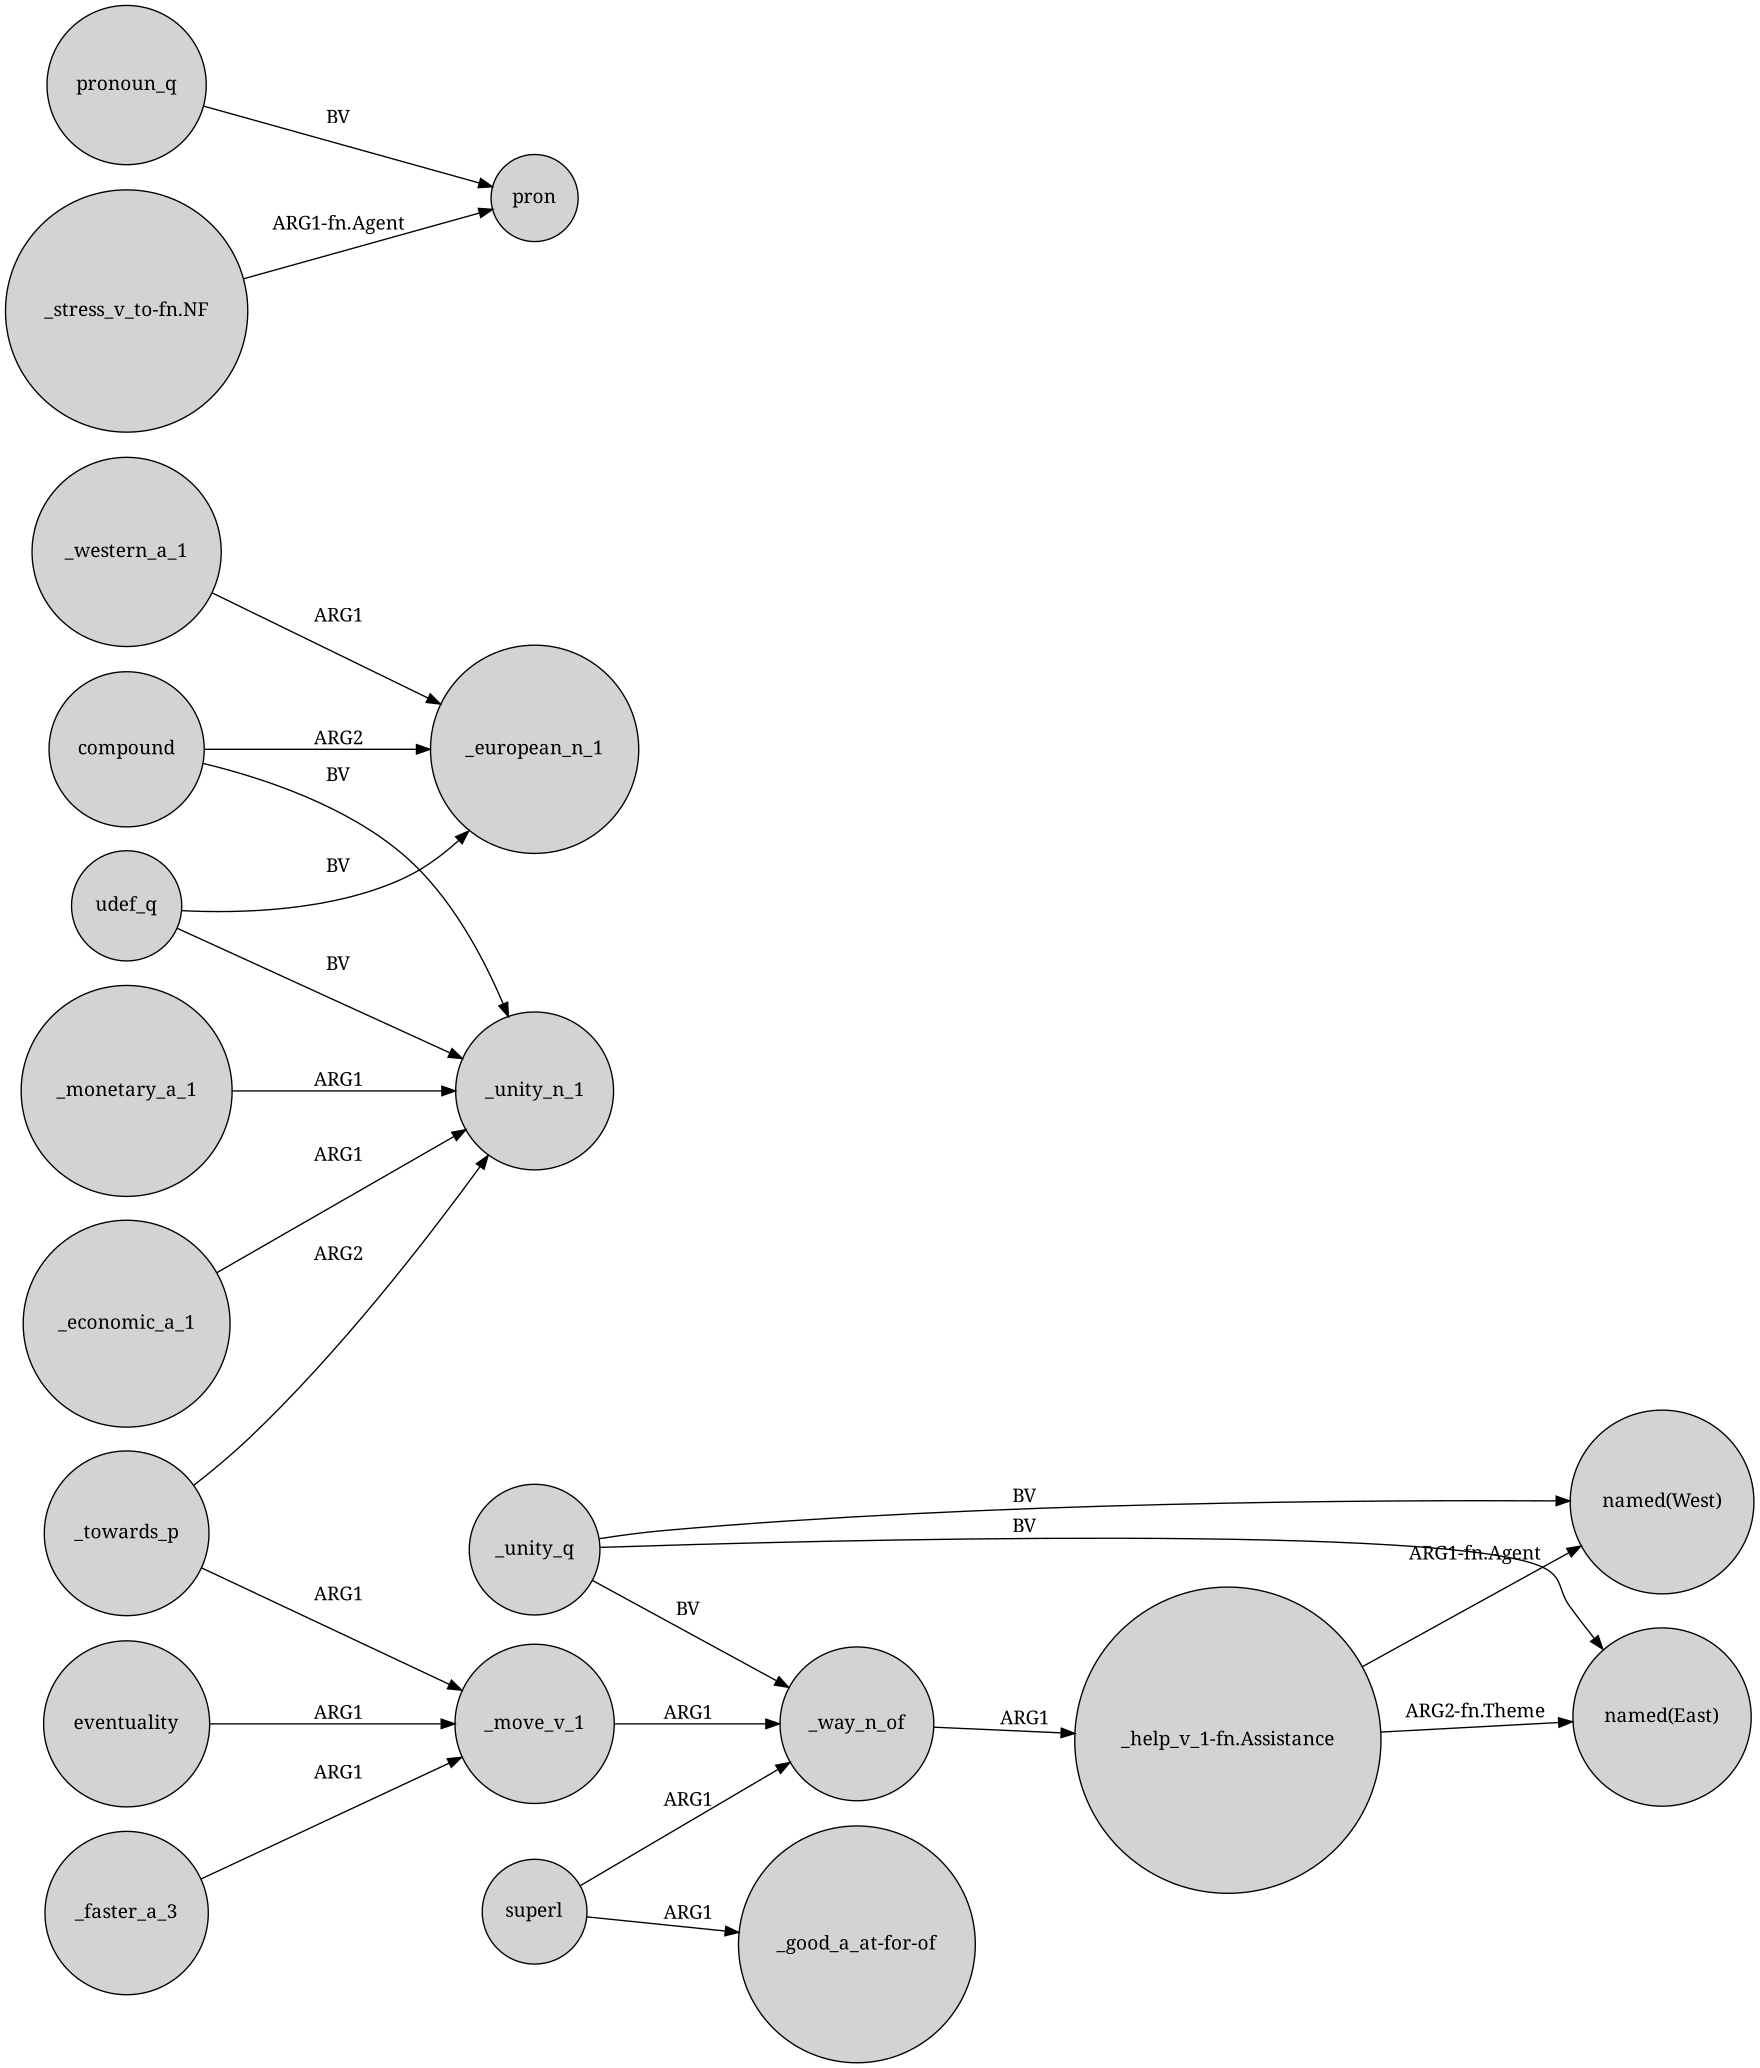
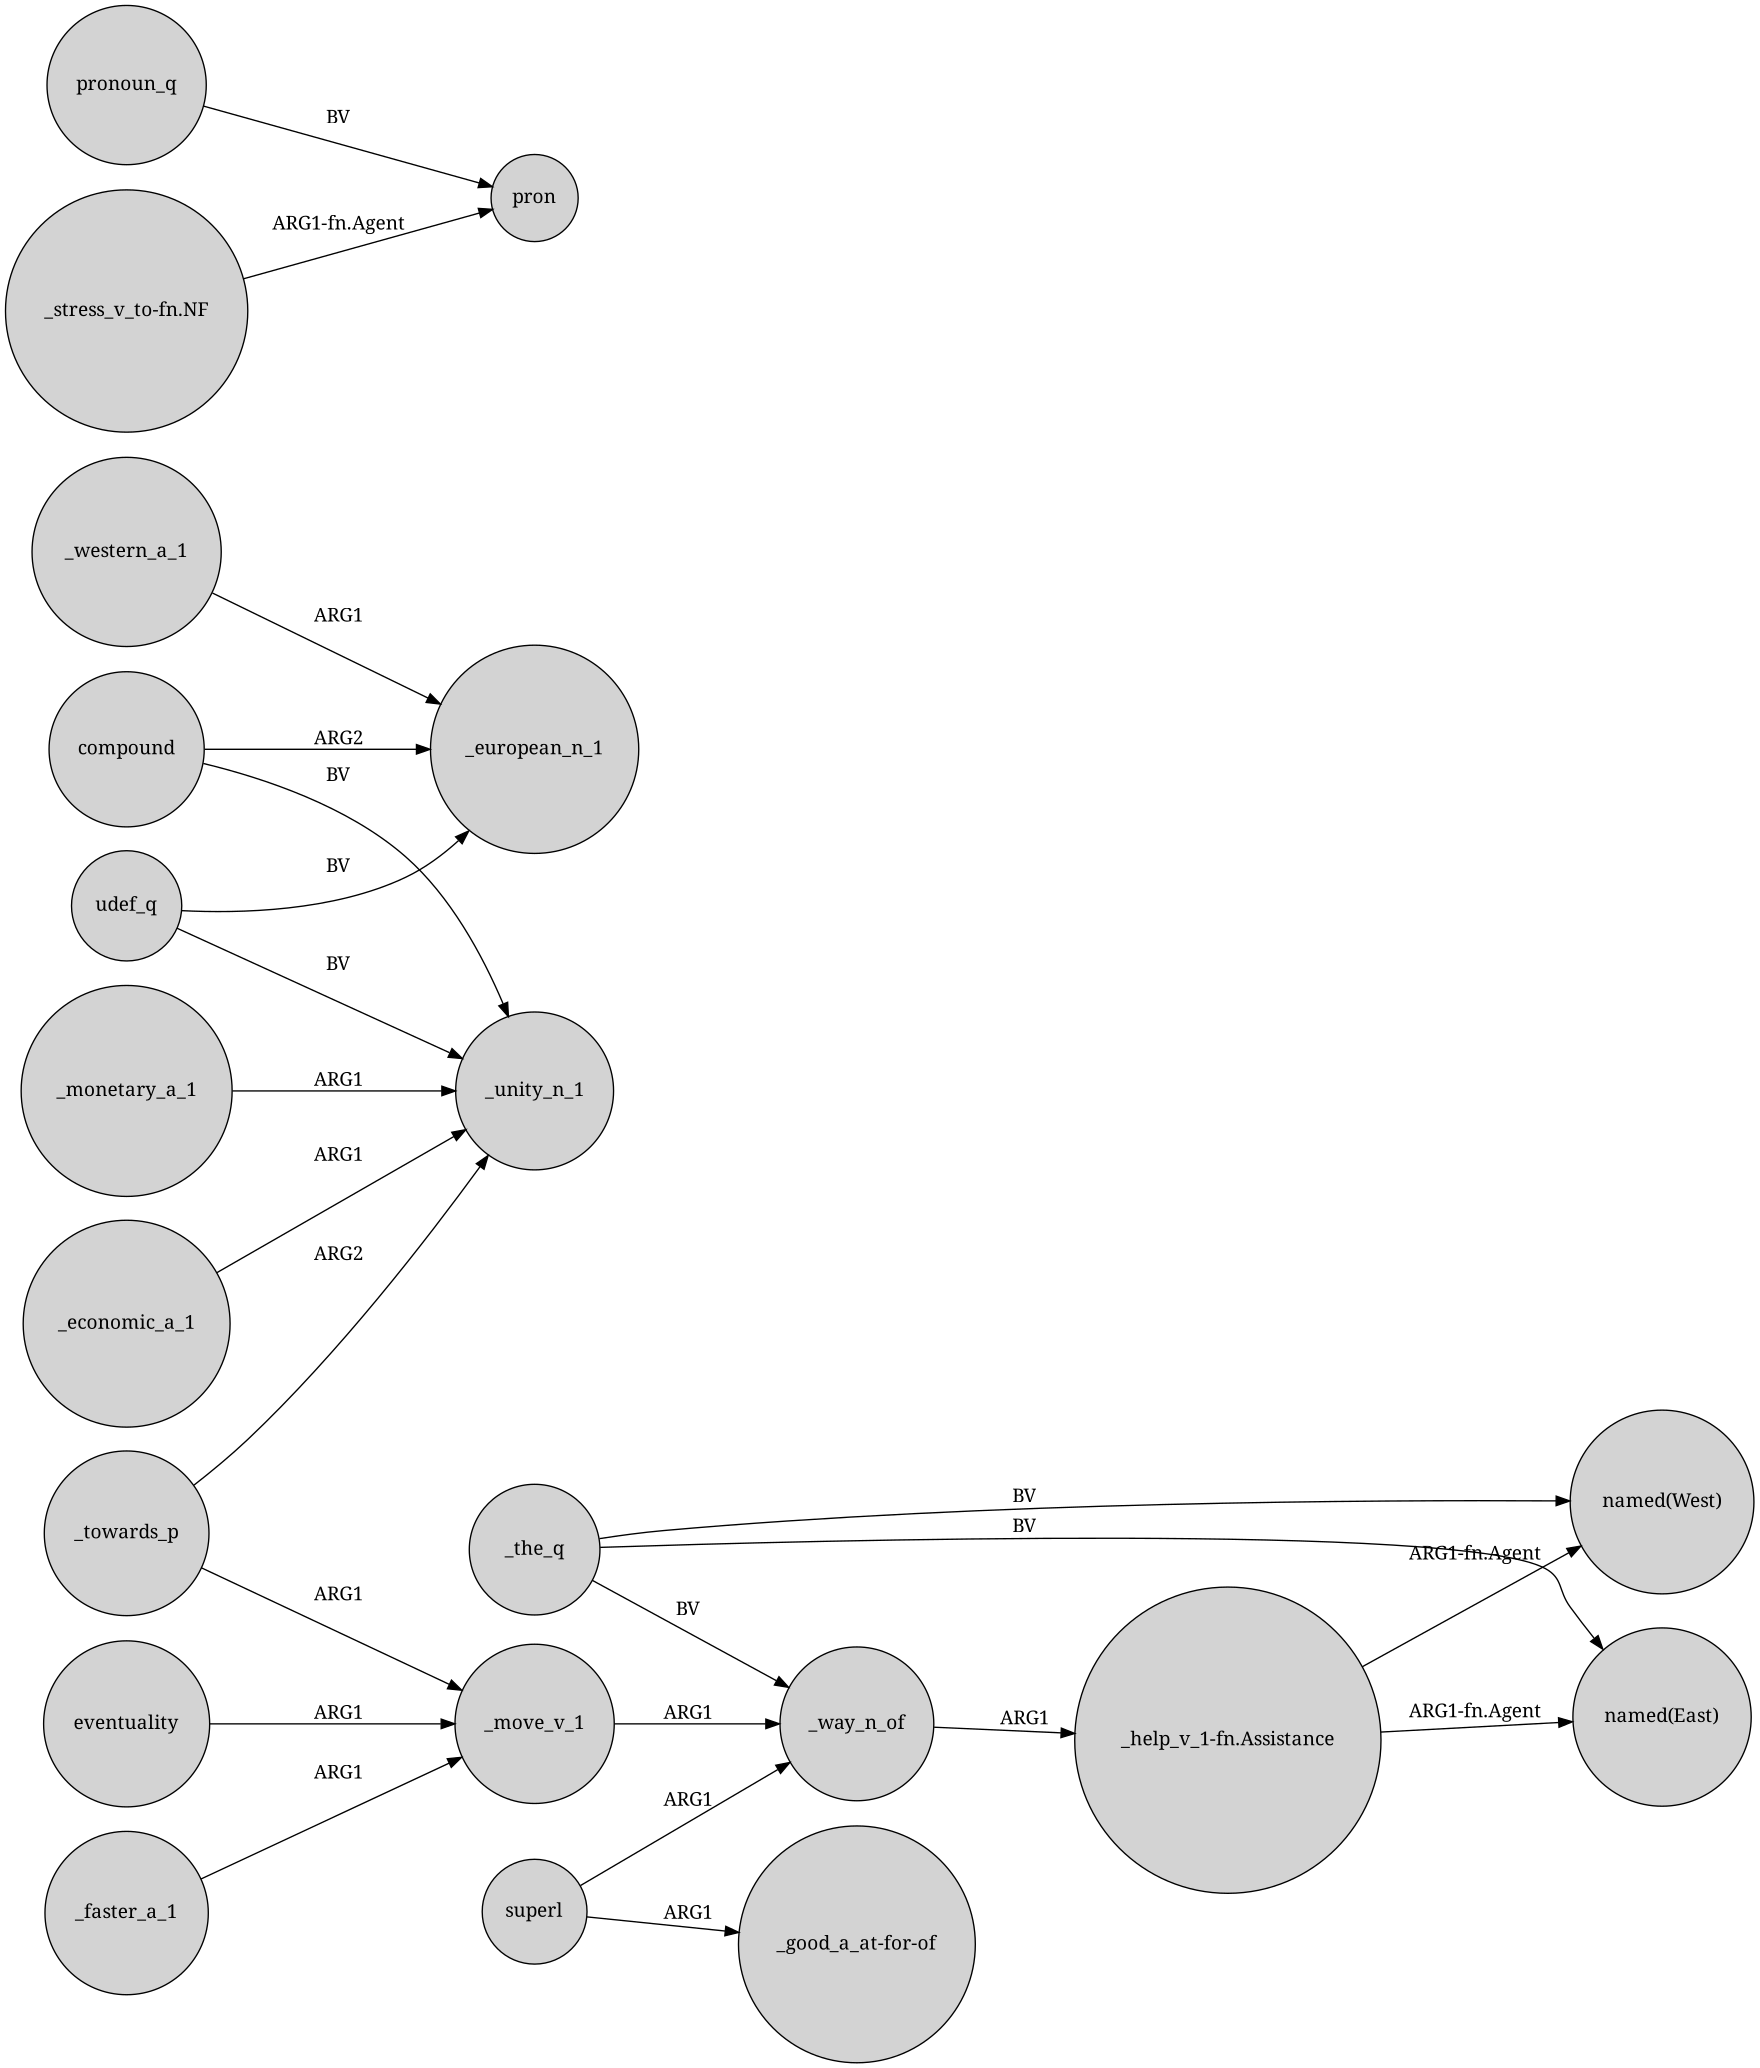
node "_unity_q": label "_unity_q" -> "_the_q"
edge "_help_v_1-fn.Assistance" -> "named(East)": label "ARG2-fn.Theme" -> "ARG1-fn.Agent"
node "_faster_a_3": label "_faster_a_3" -> "_faster_a_1"
